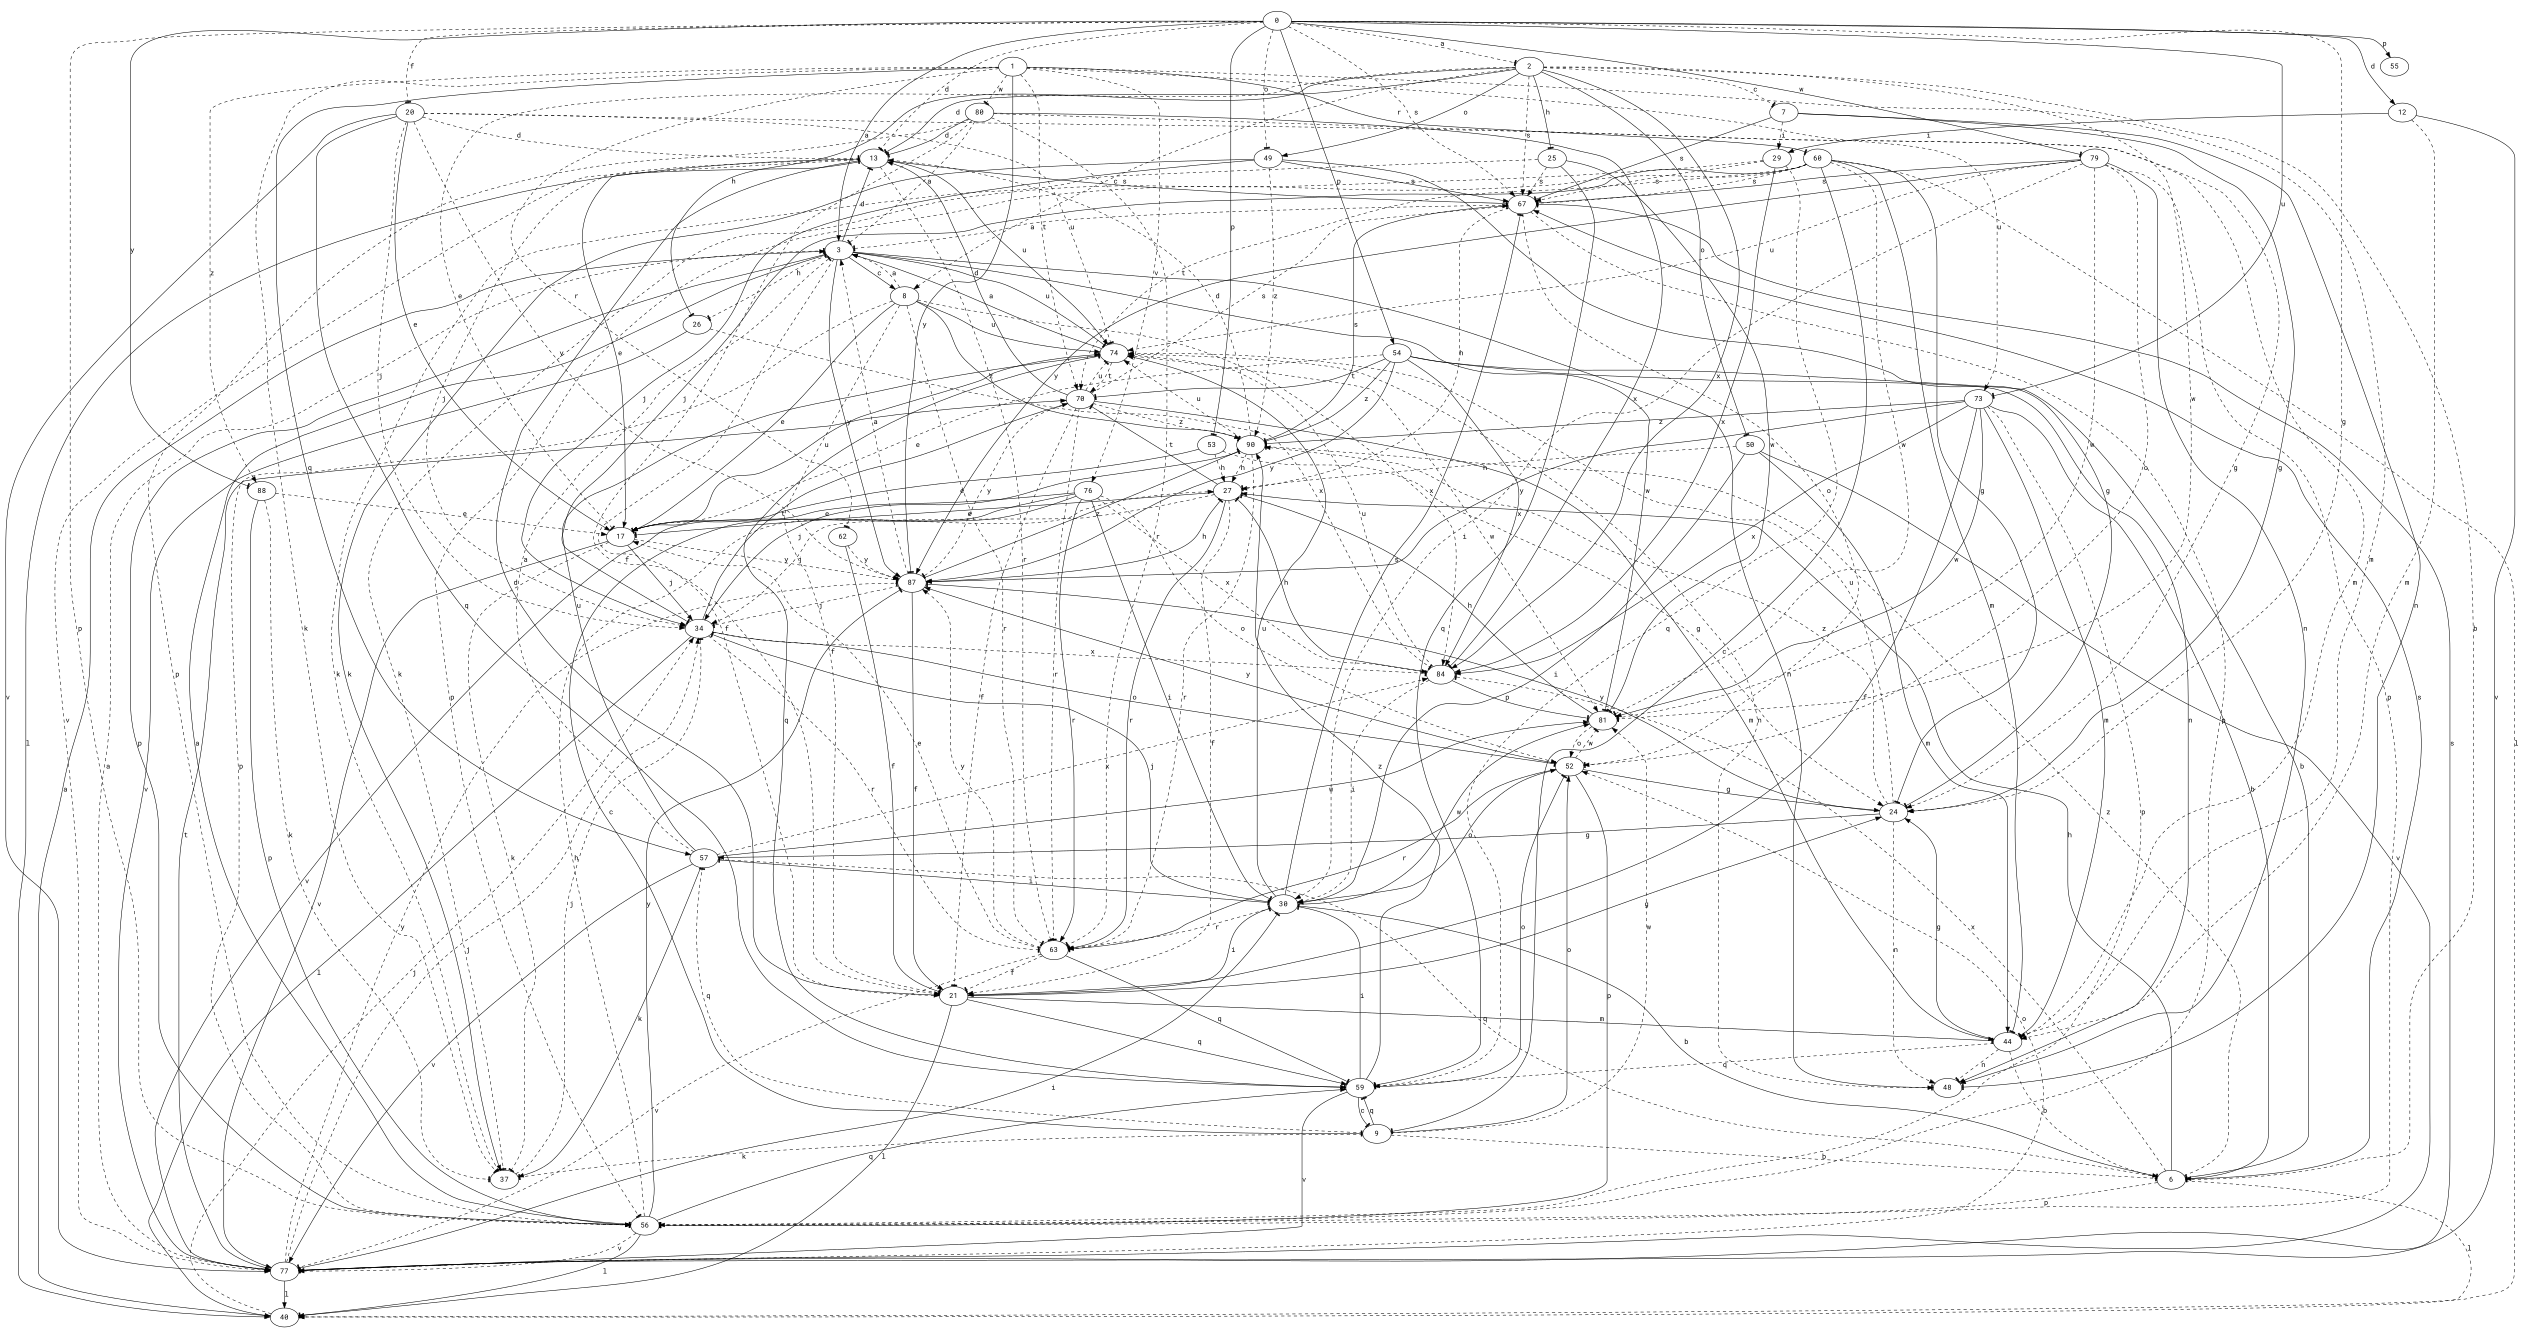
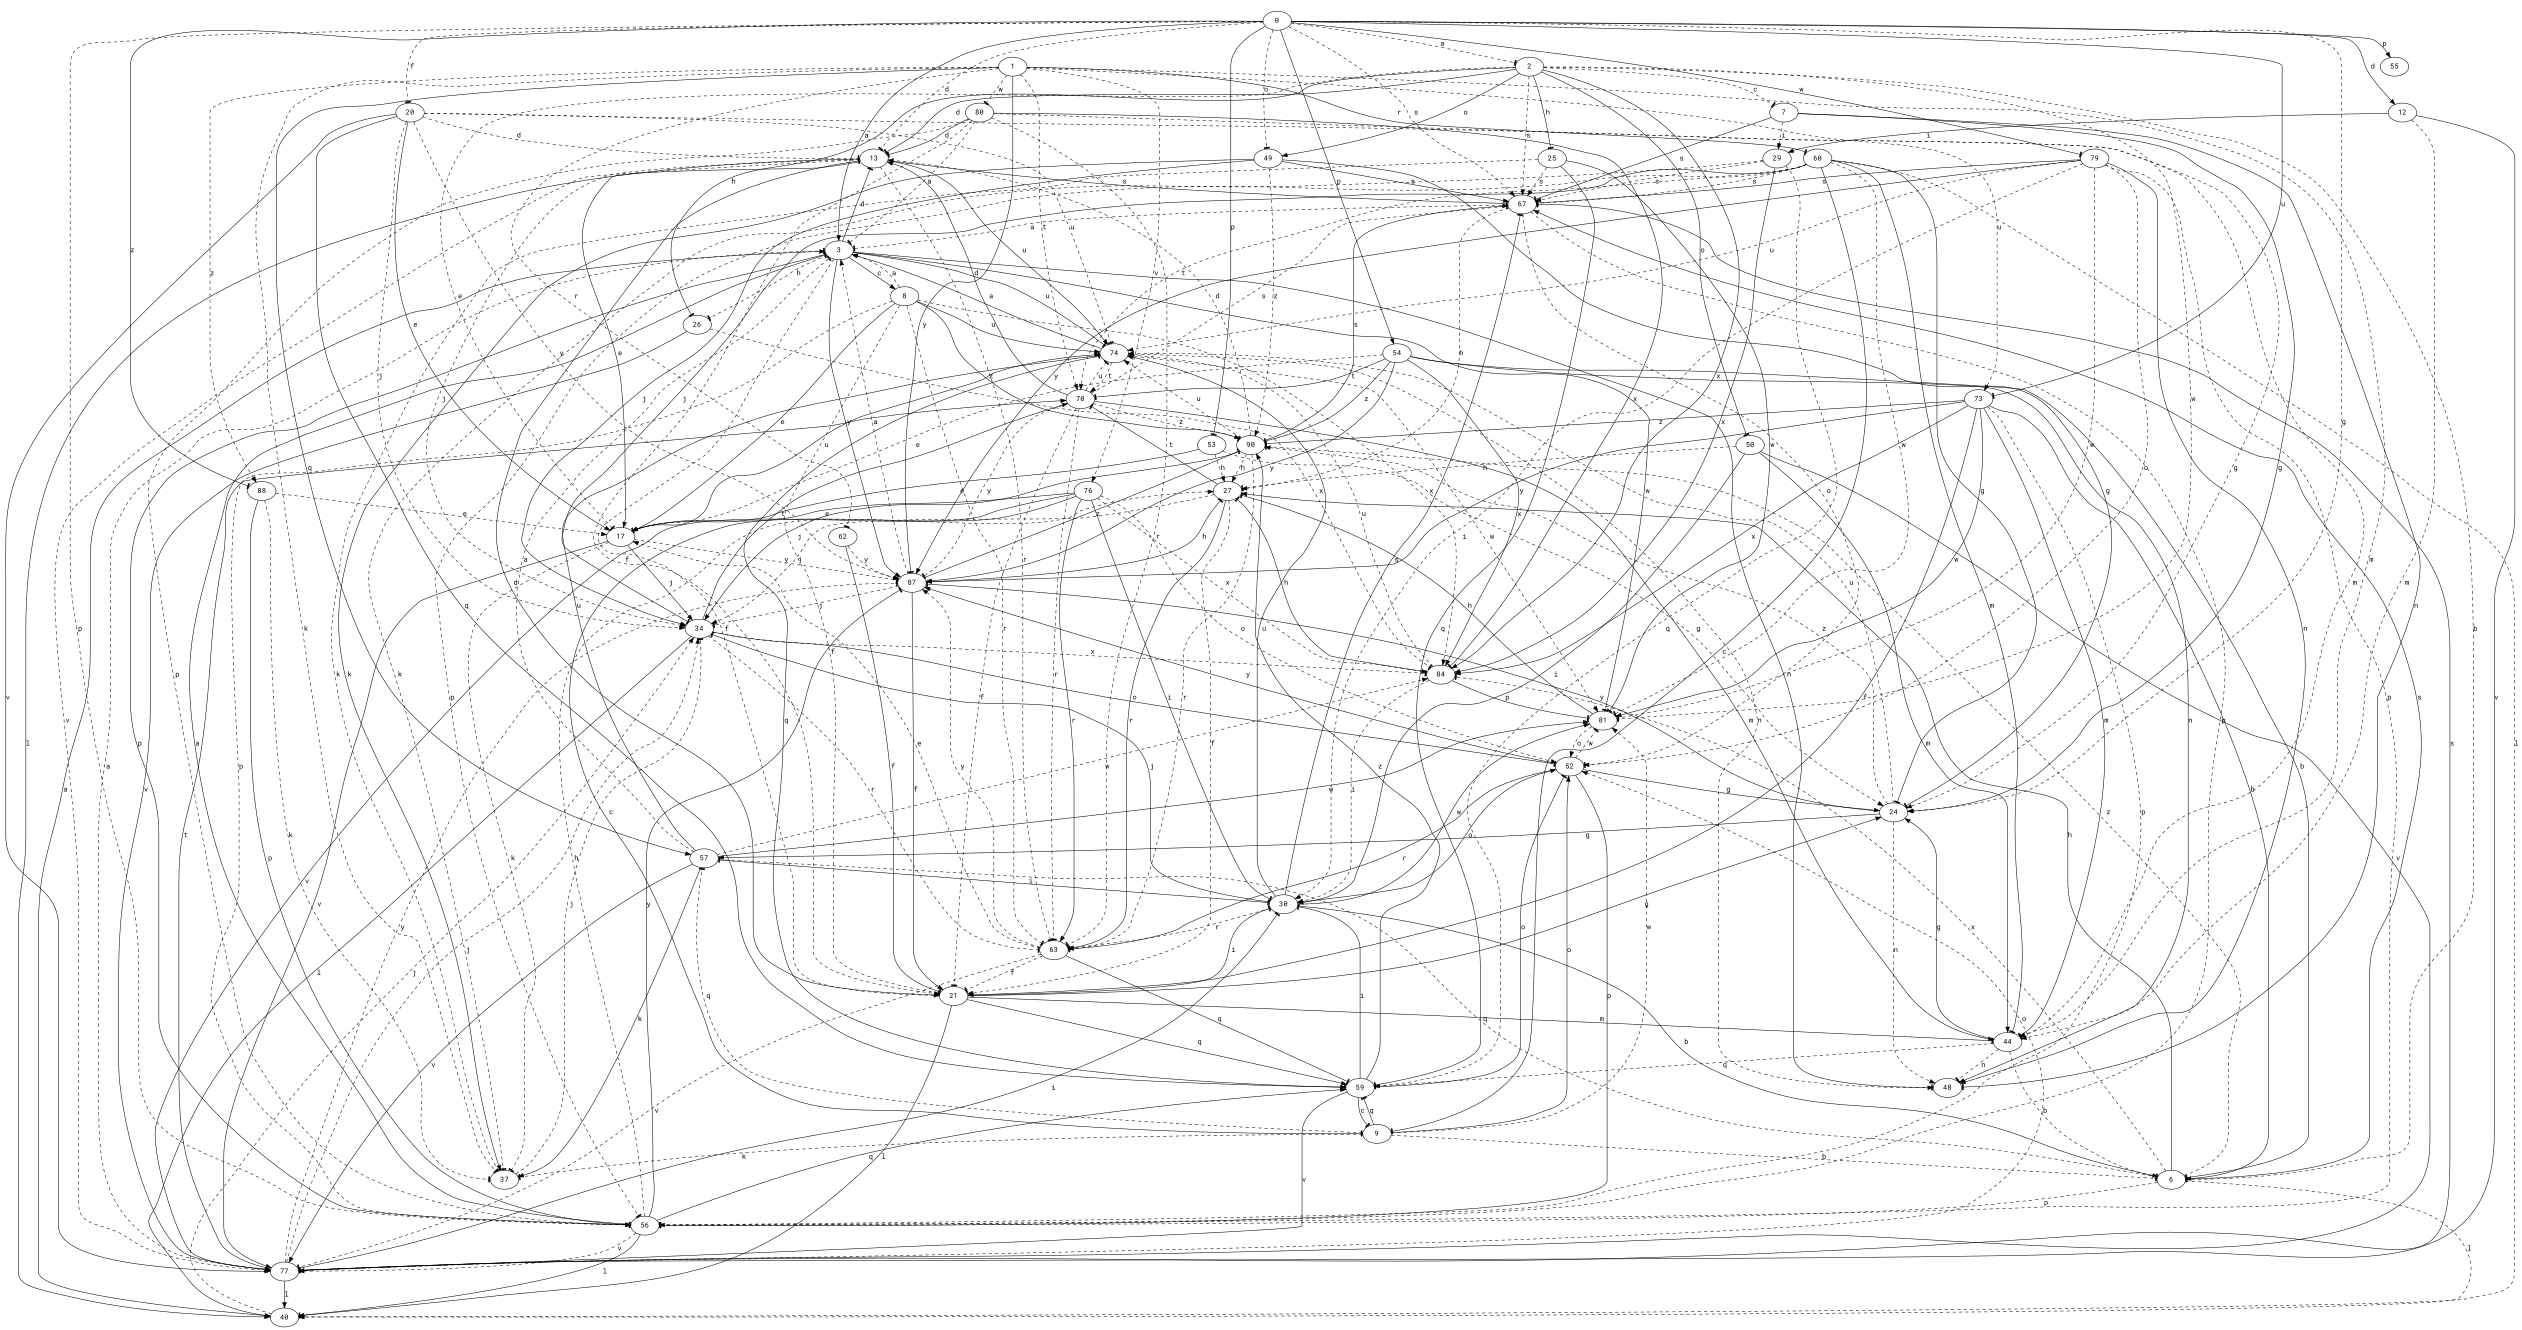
edge "2" -> "8": removed, label "c"
edge "0" -> "88": label "y" -> "z"
edge "27" -> "17": removed, label "e"
edge "57" -> "84": label "x" -> "w"
